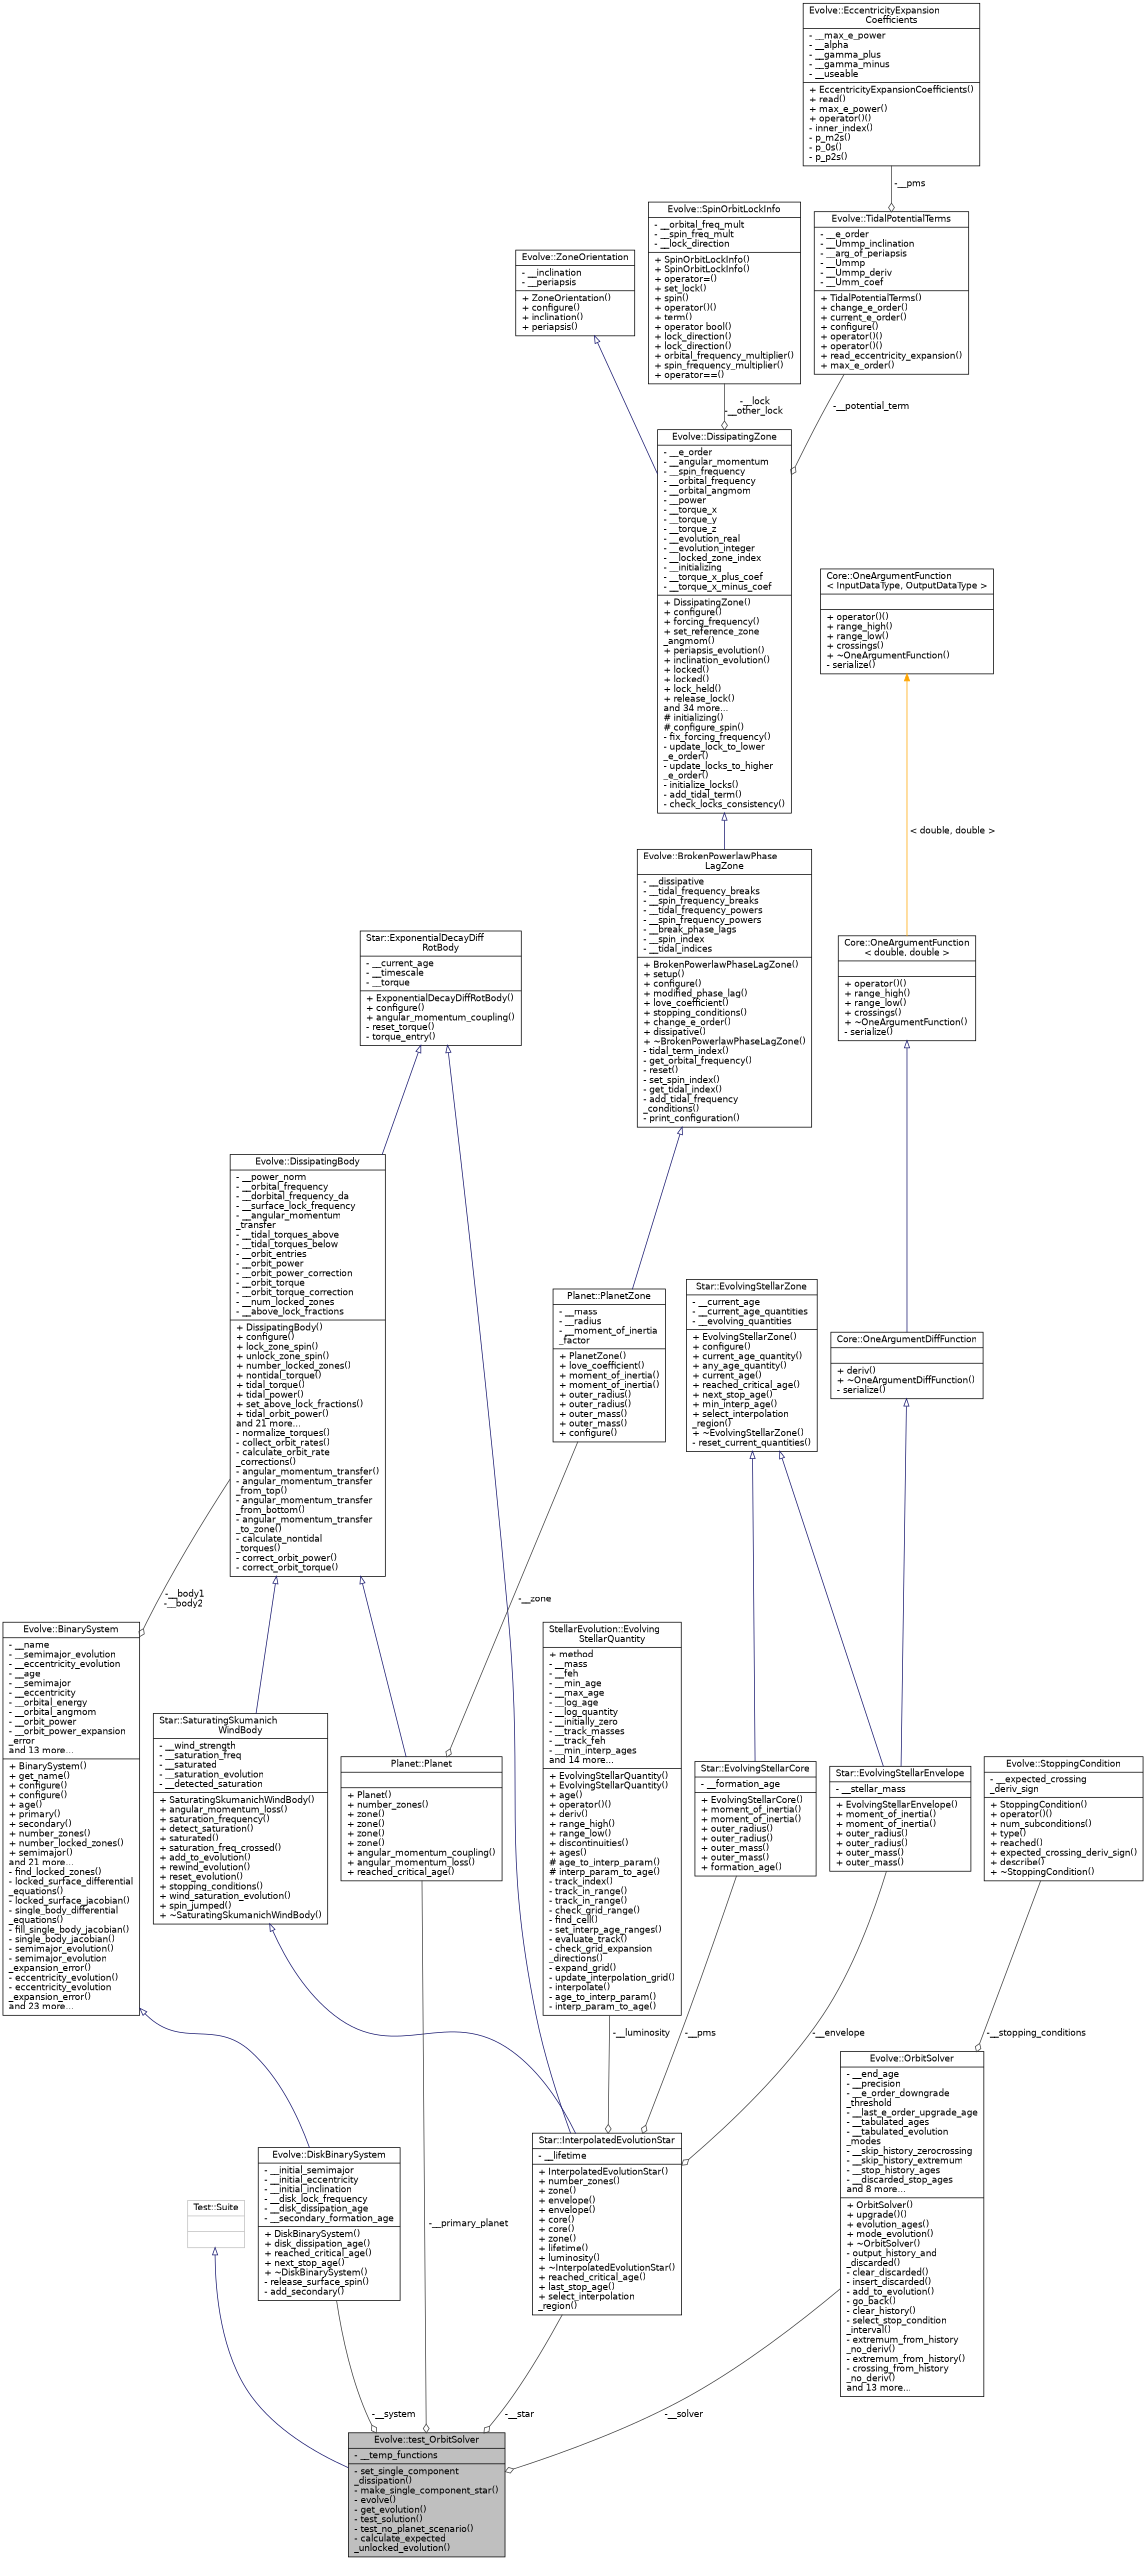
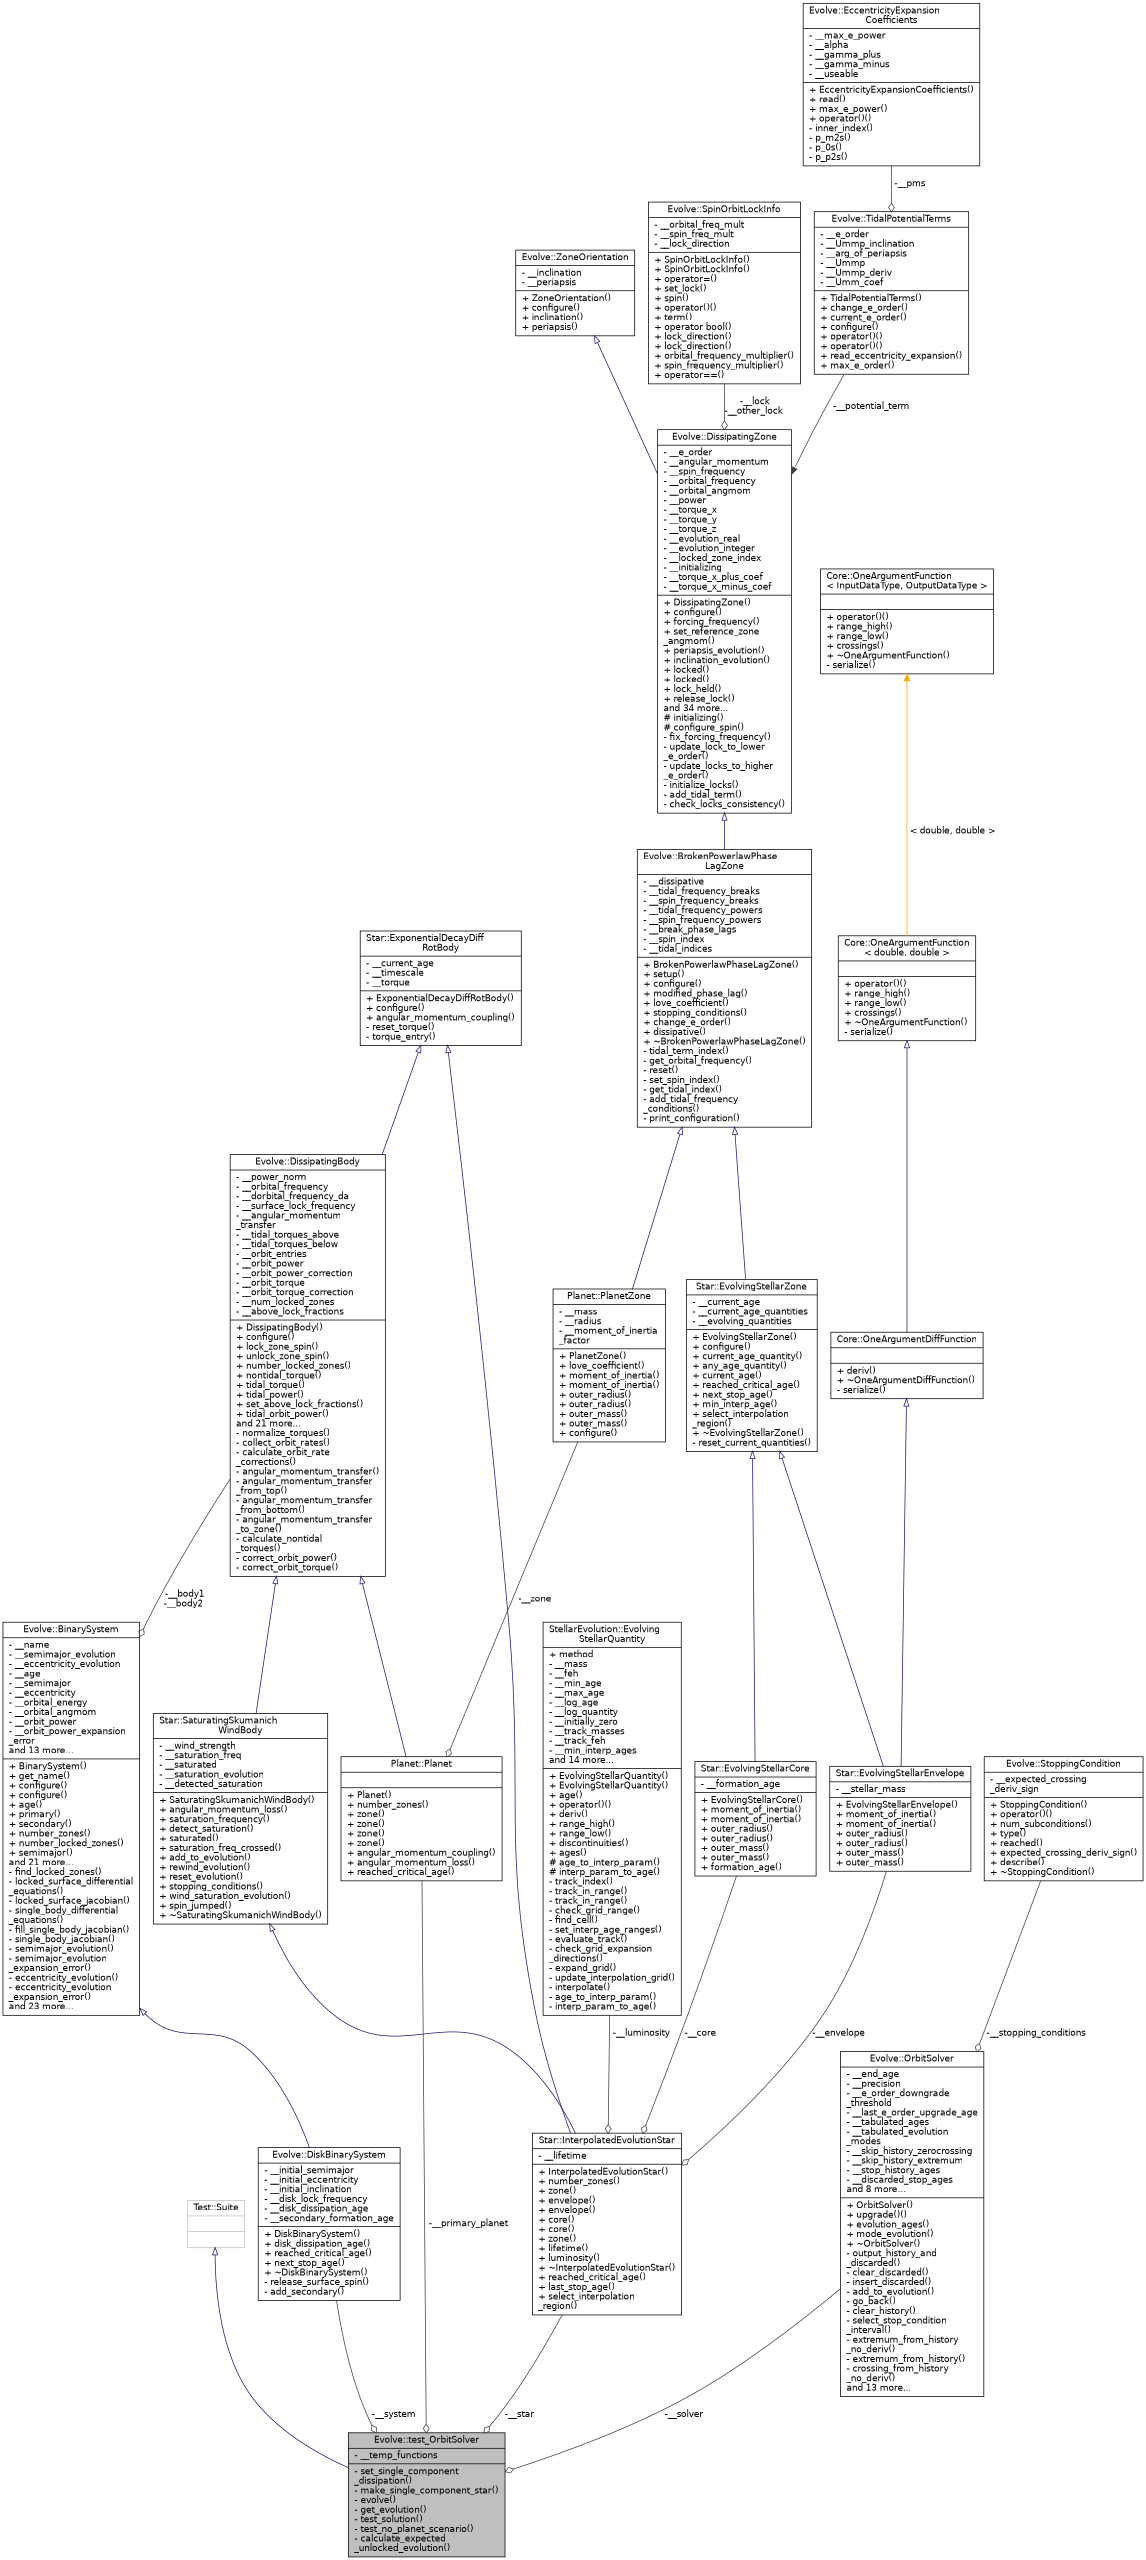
edge "Evolve::TidalPotentialTerms" -> "Evolve::DissipatingZone": arrowhead odiamond -> normal
edge "Star::EvolvingStellarZone" -> "Evolve::BrokenPowerlawPhase": added
edge "Star::EvolvingStellarCore" -> "Star::InterpolatedEvolutionStar": label " -__pms" -> " -__core"
